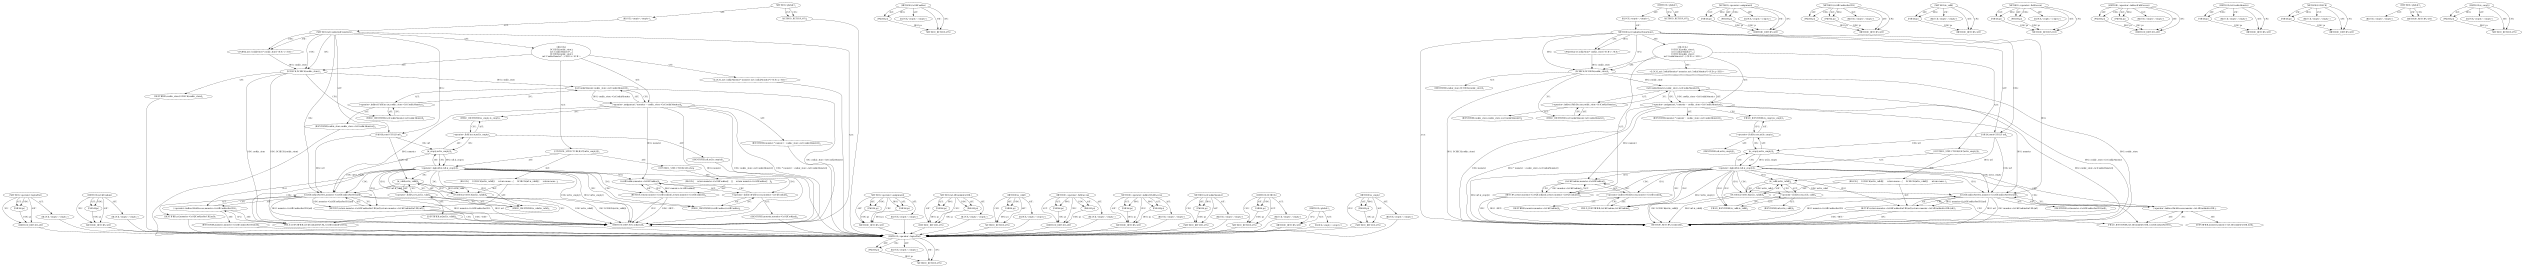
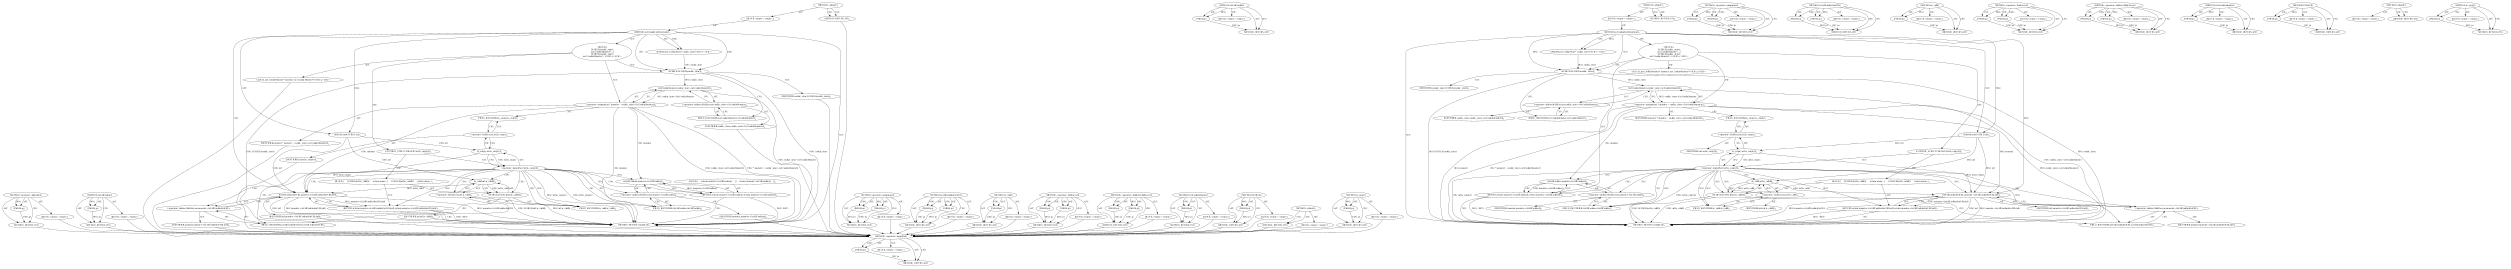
node "(CONTROL_STRUCTURE,ELSE,else)": removed
